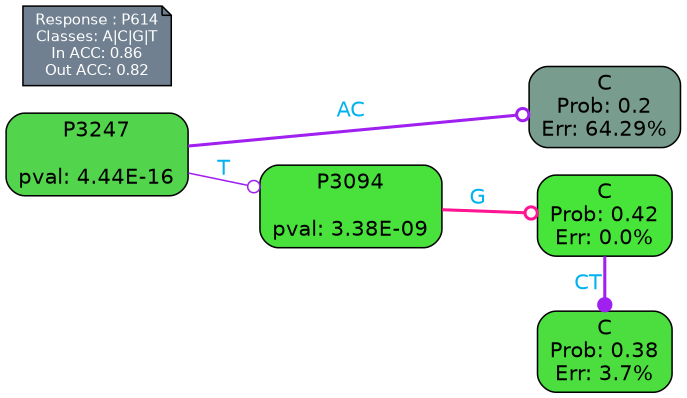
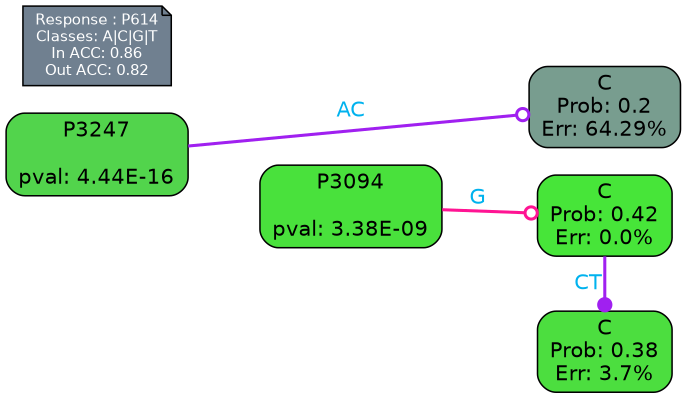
edge "P3247 pval: 4.44E-16" -> "P3094 pval: 3.38E-09": removed, label "T"
